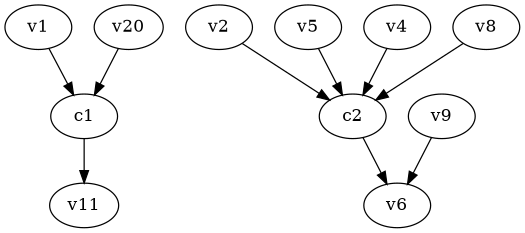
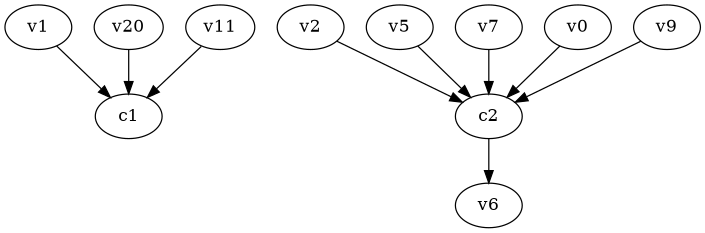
node "v4": label "v4" -> "v7"
node "v8": label "v8" -> "v0"
edge "c1" -> "v11": reversed
edge "v9" -> "v6": now "v9" -> "c2"
